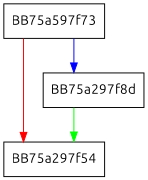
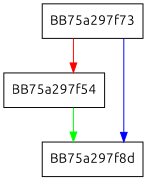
node "BB75a597f73": label "BB75a597f73" -> "BB75a297f73"
edge "BB75a297f8d" -> "BB75a297f54": reversed
